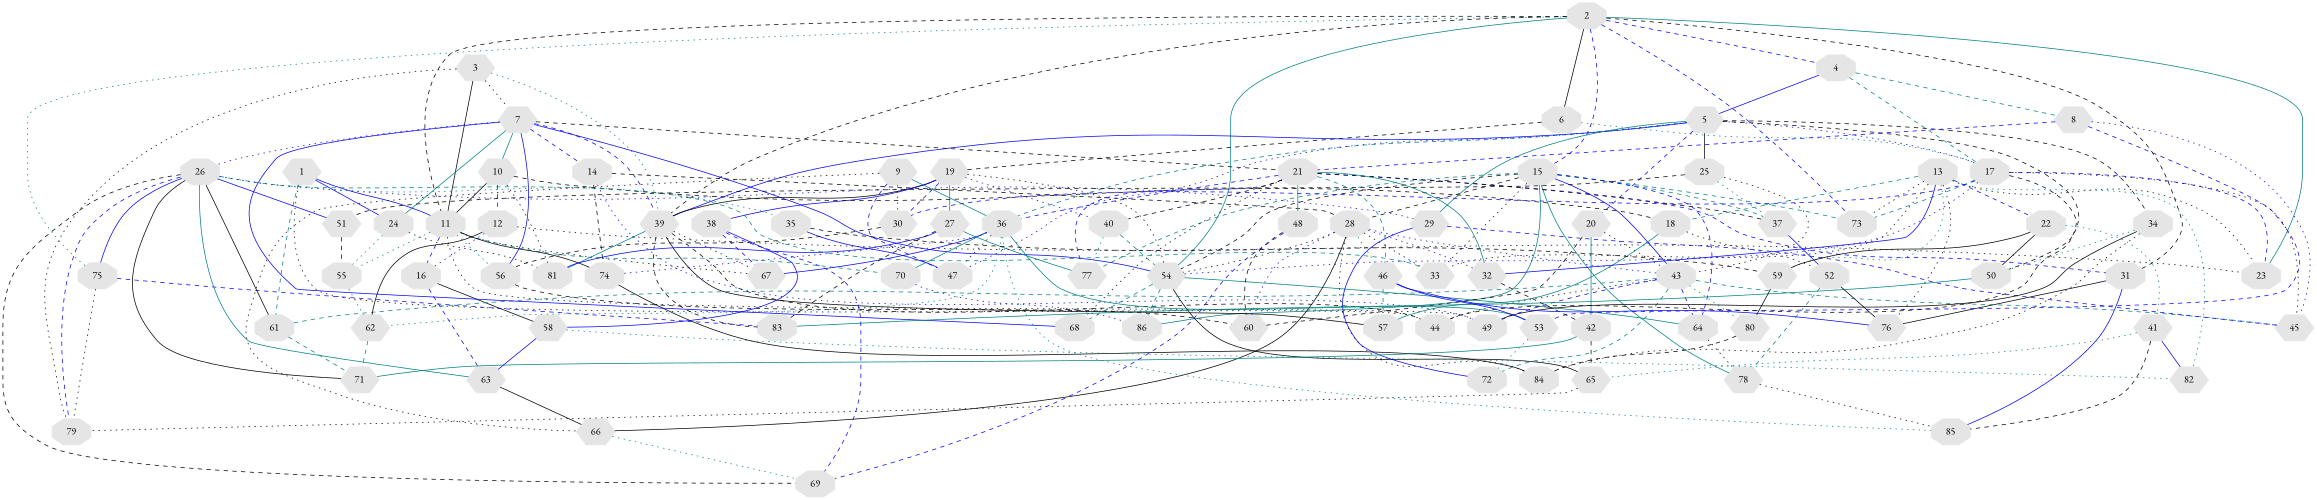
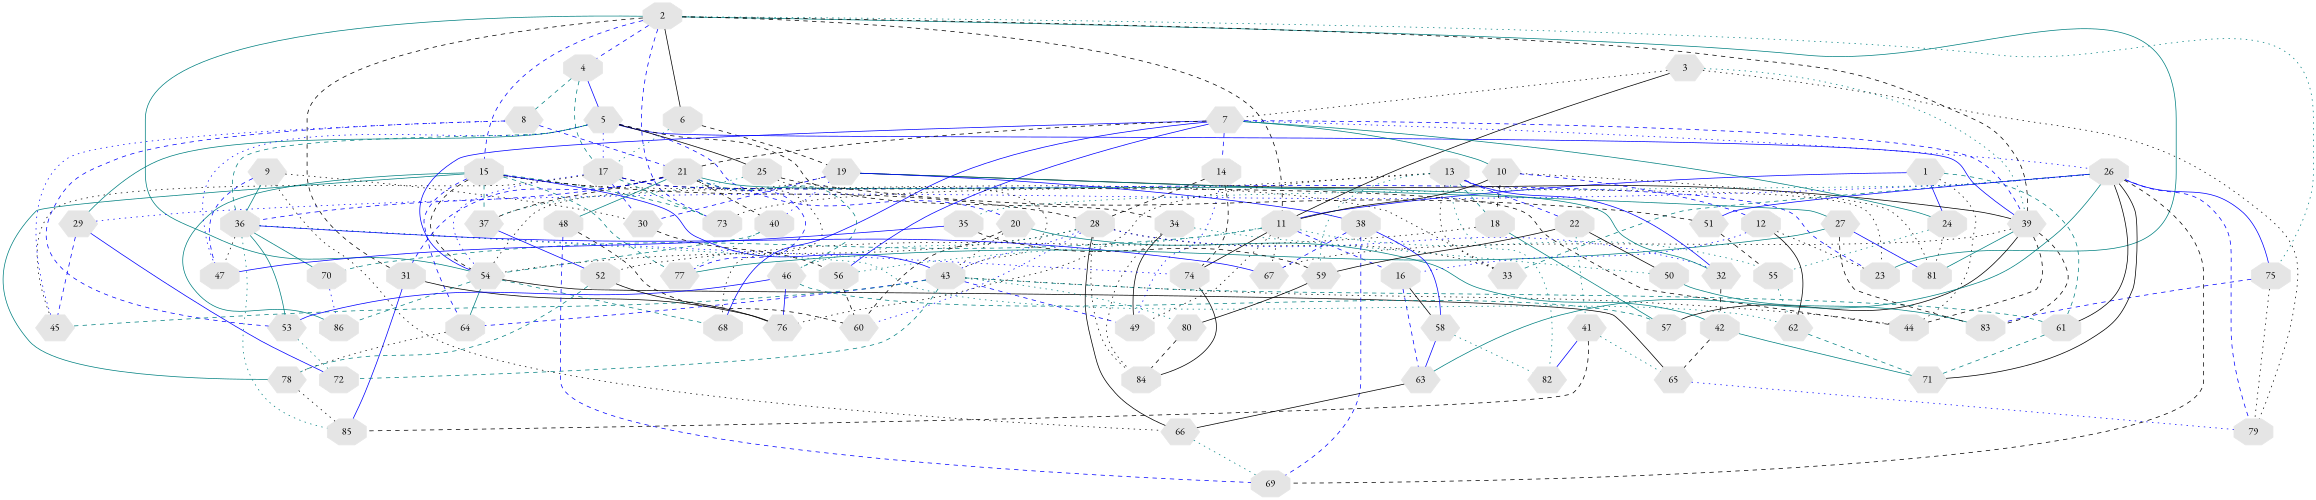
edge "5" -- "50": removed
edge "65" -- "79": color black -> blue
